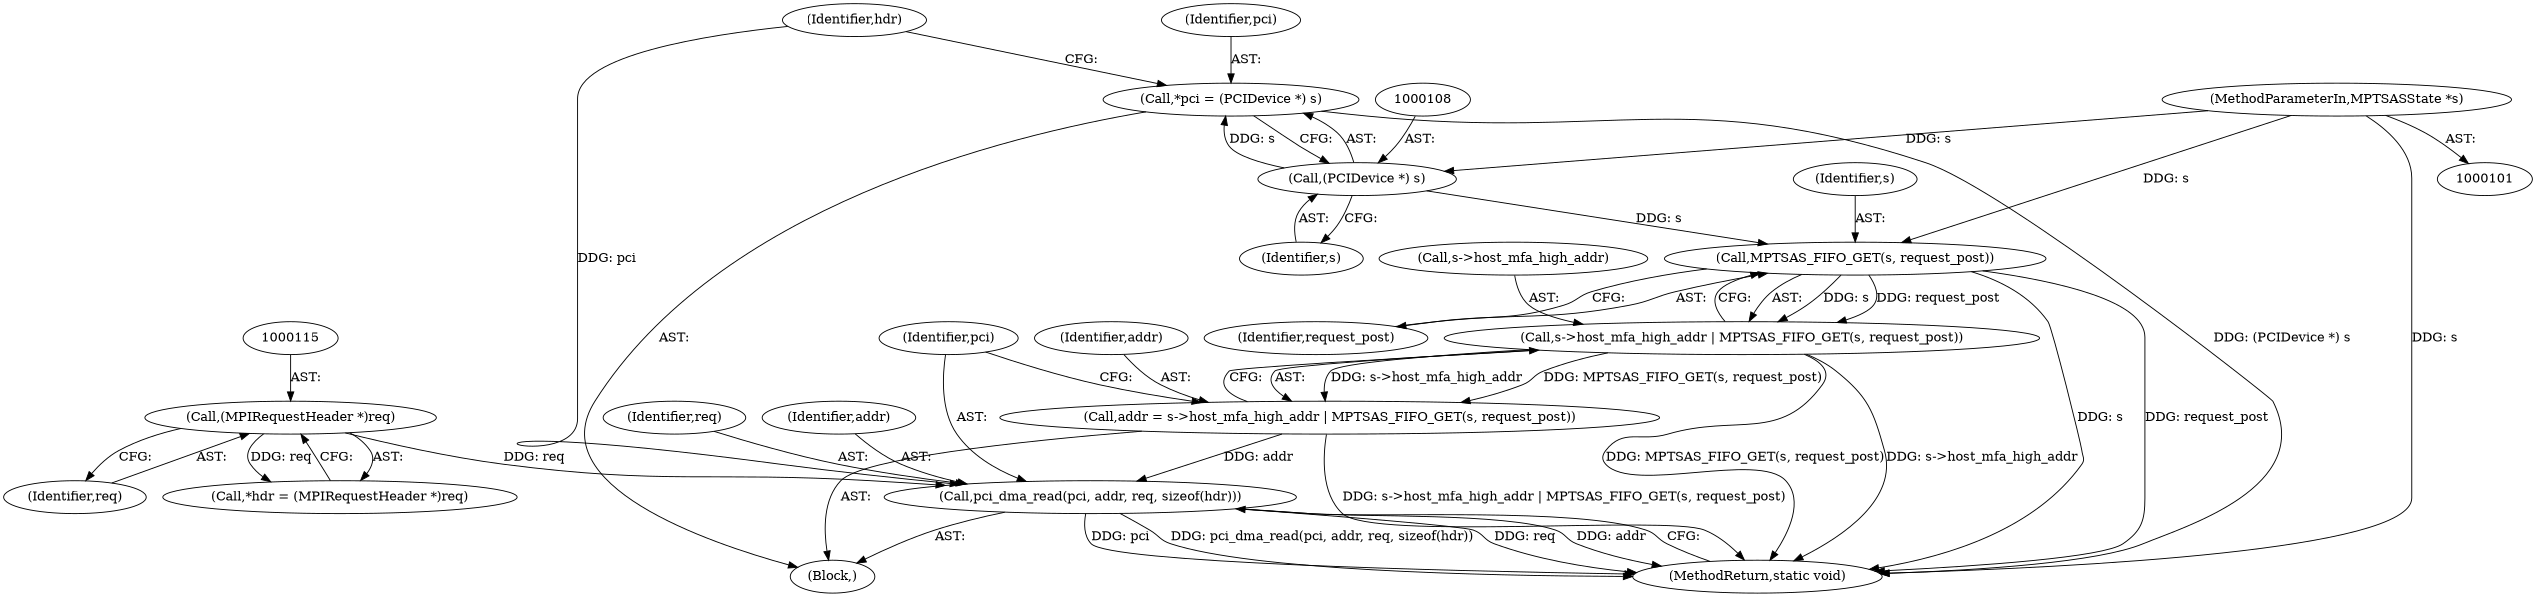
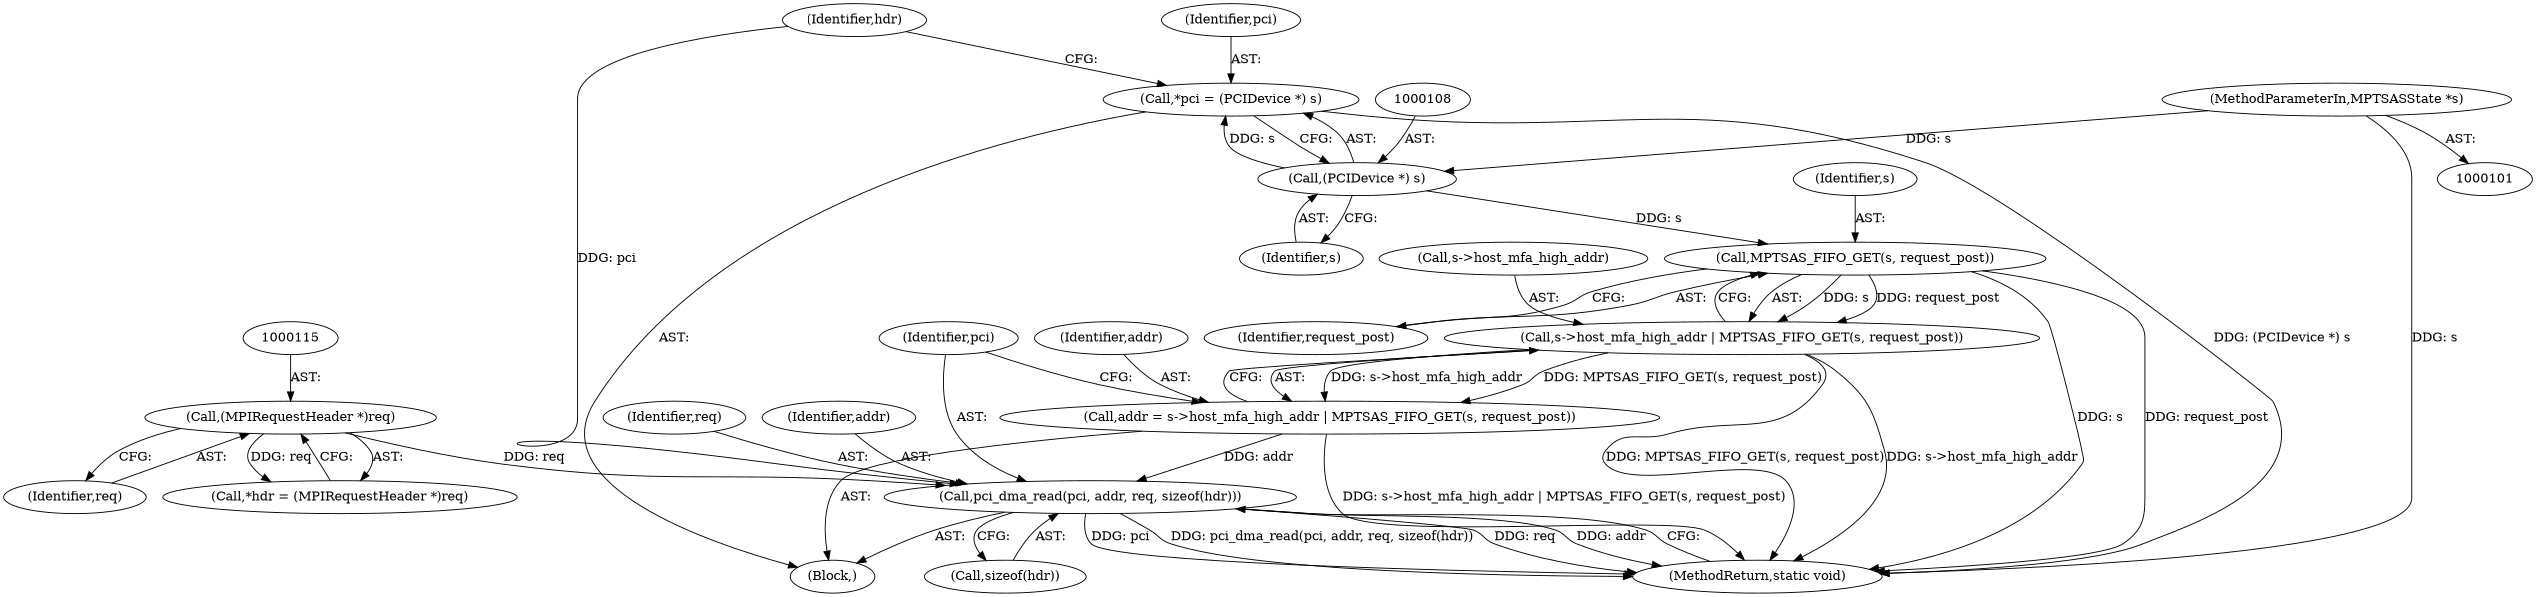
edge "(MethodParameterIn,MPTSASState *s)" -> "(Call,MPTSAS_FIFO_GET(s, request_post))": removed, label "DDG: s"
node "(Call,sizeof(hdr))": added
